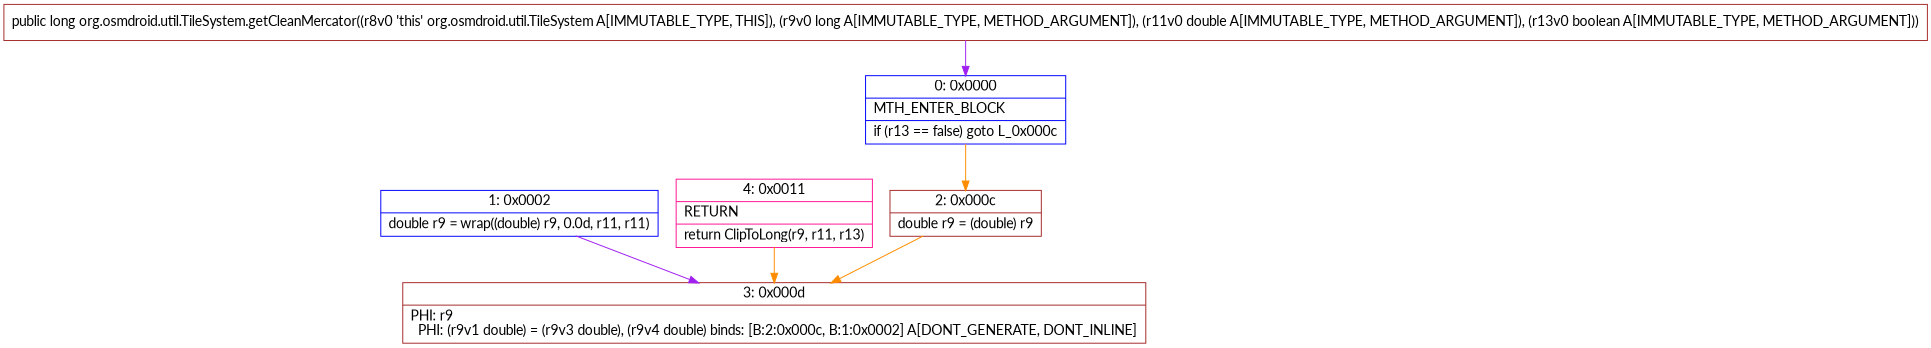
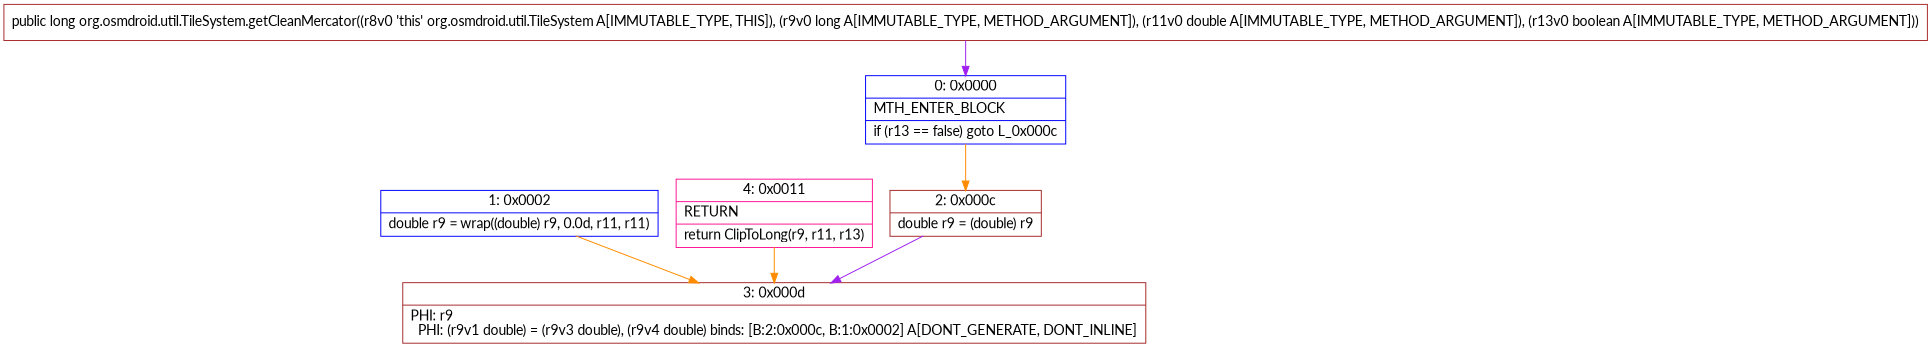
edge "2: 0x000c" -> "3: 0x000d": color darkorange -> purple
edge "1: 0x0002" -> "3: 0x000d": color purple -> darkorange
